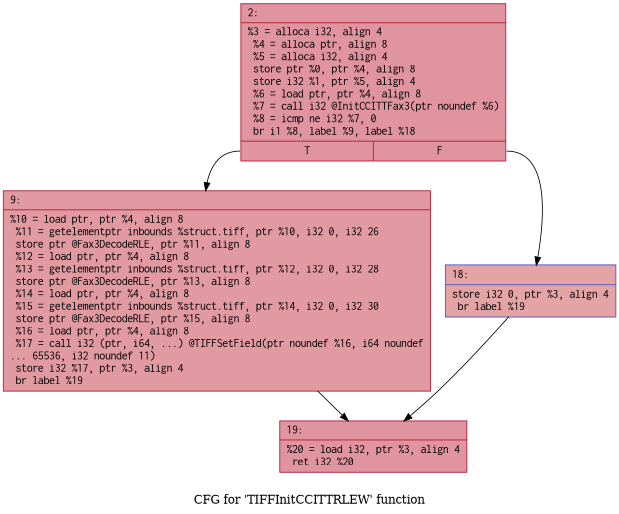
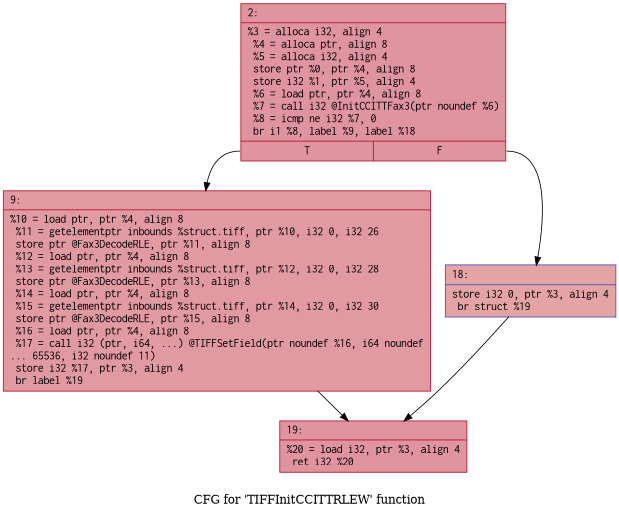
node "18:": text "br label %19" -> "br struct %19"
